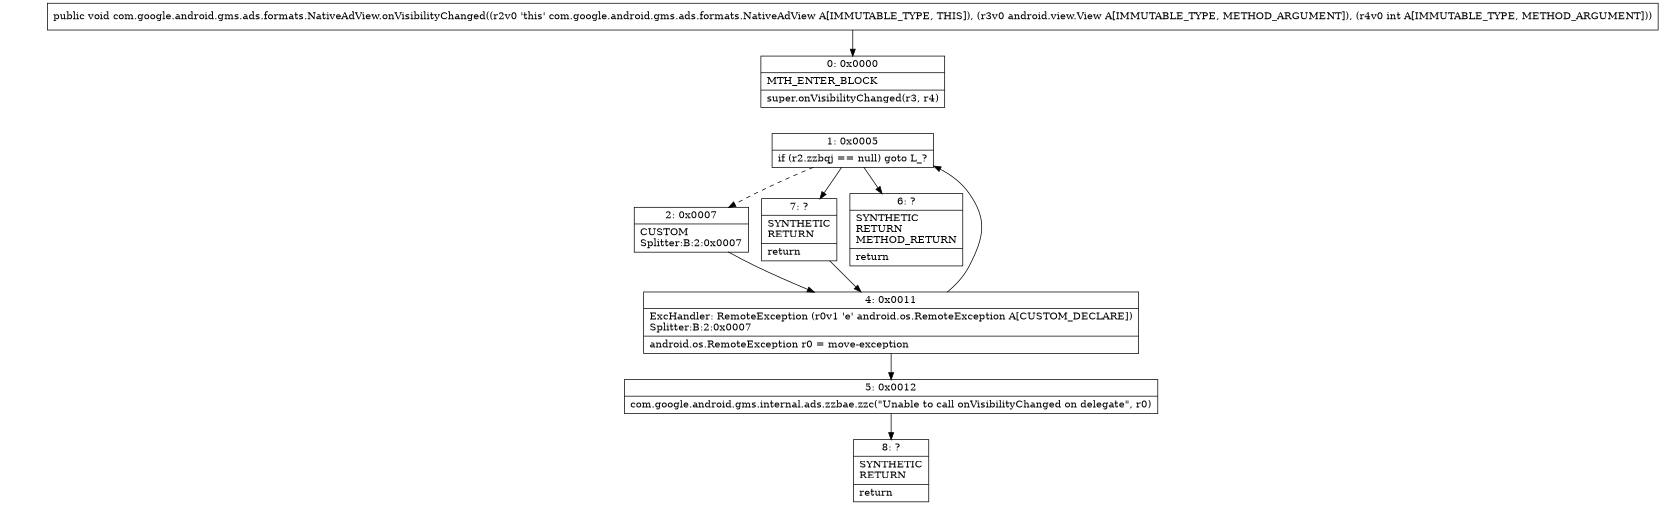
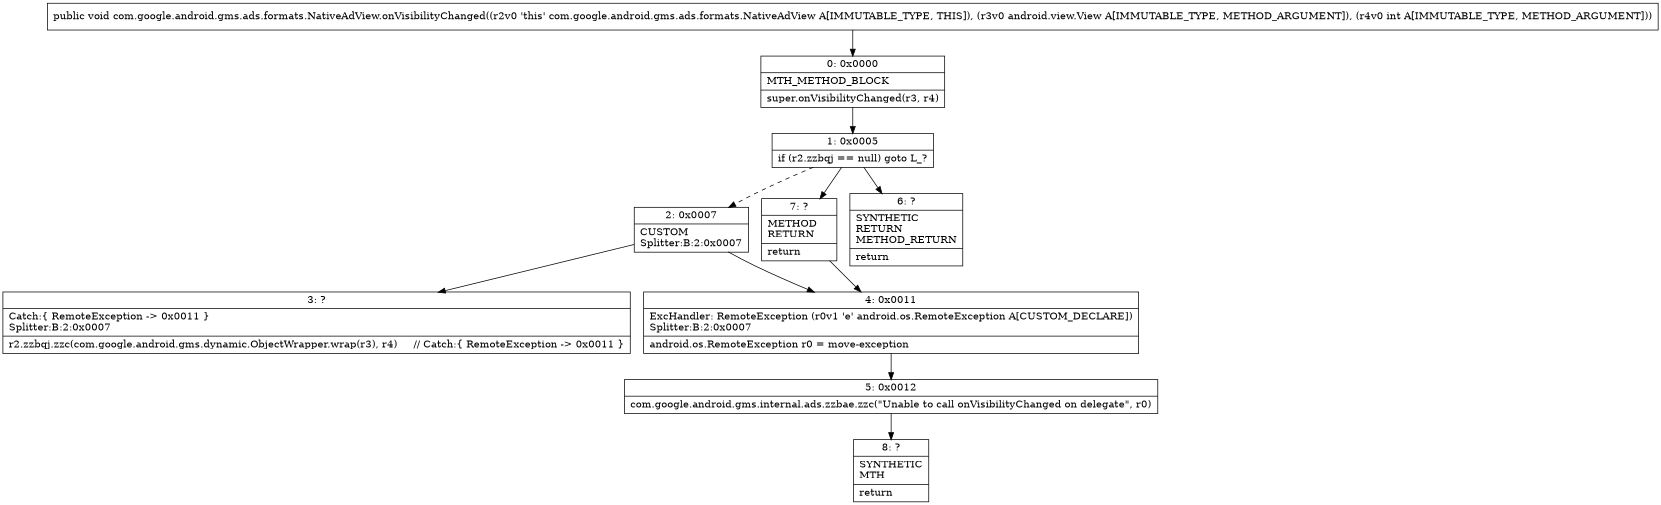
node "0: 0x0000": text "MTH_ENTER_BLOCK" -> "MTH_METHOD_BLOCK"
node "7: ?": text "SYNTHETIC" -> "METHOD"
edge "4: 0x0011" -> "1: 0x0005": now "0: 0x0000" -> "1: 0x0005"
node "3: ?": added
node "8: ?": text "RETURN" -> "MTH"
